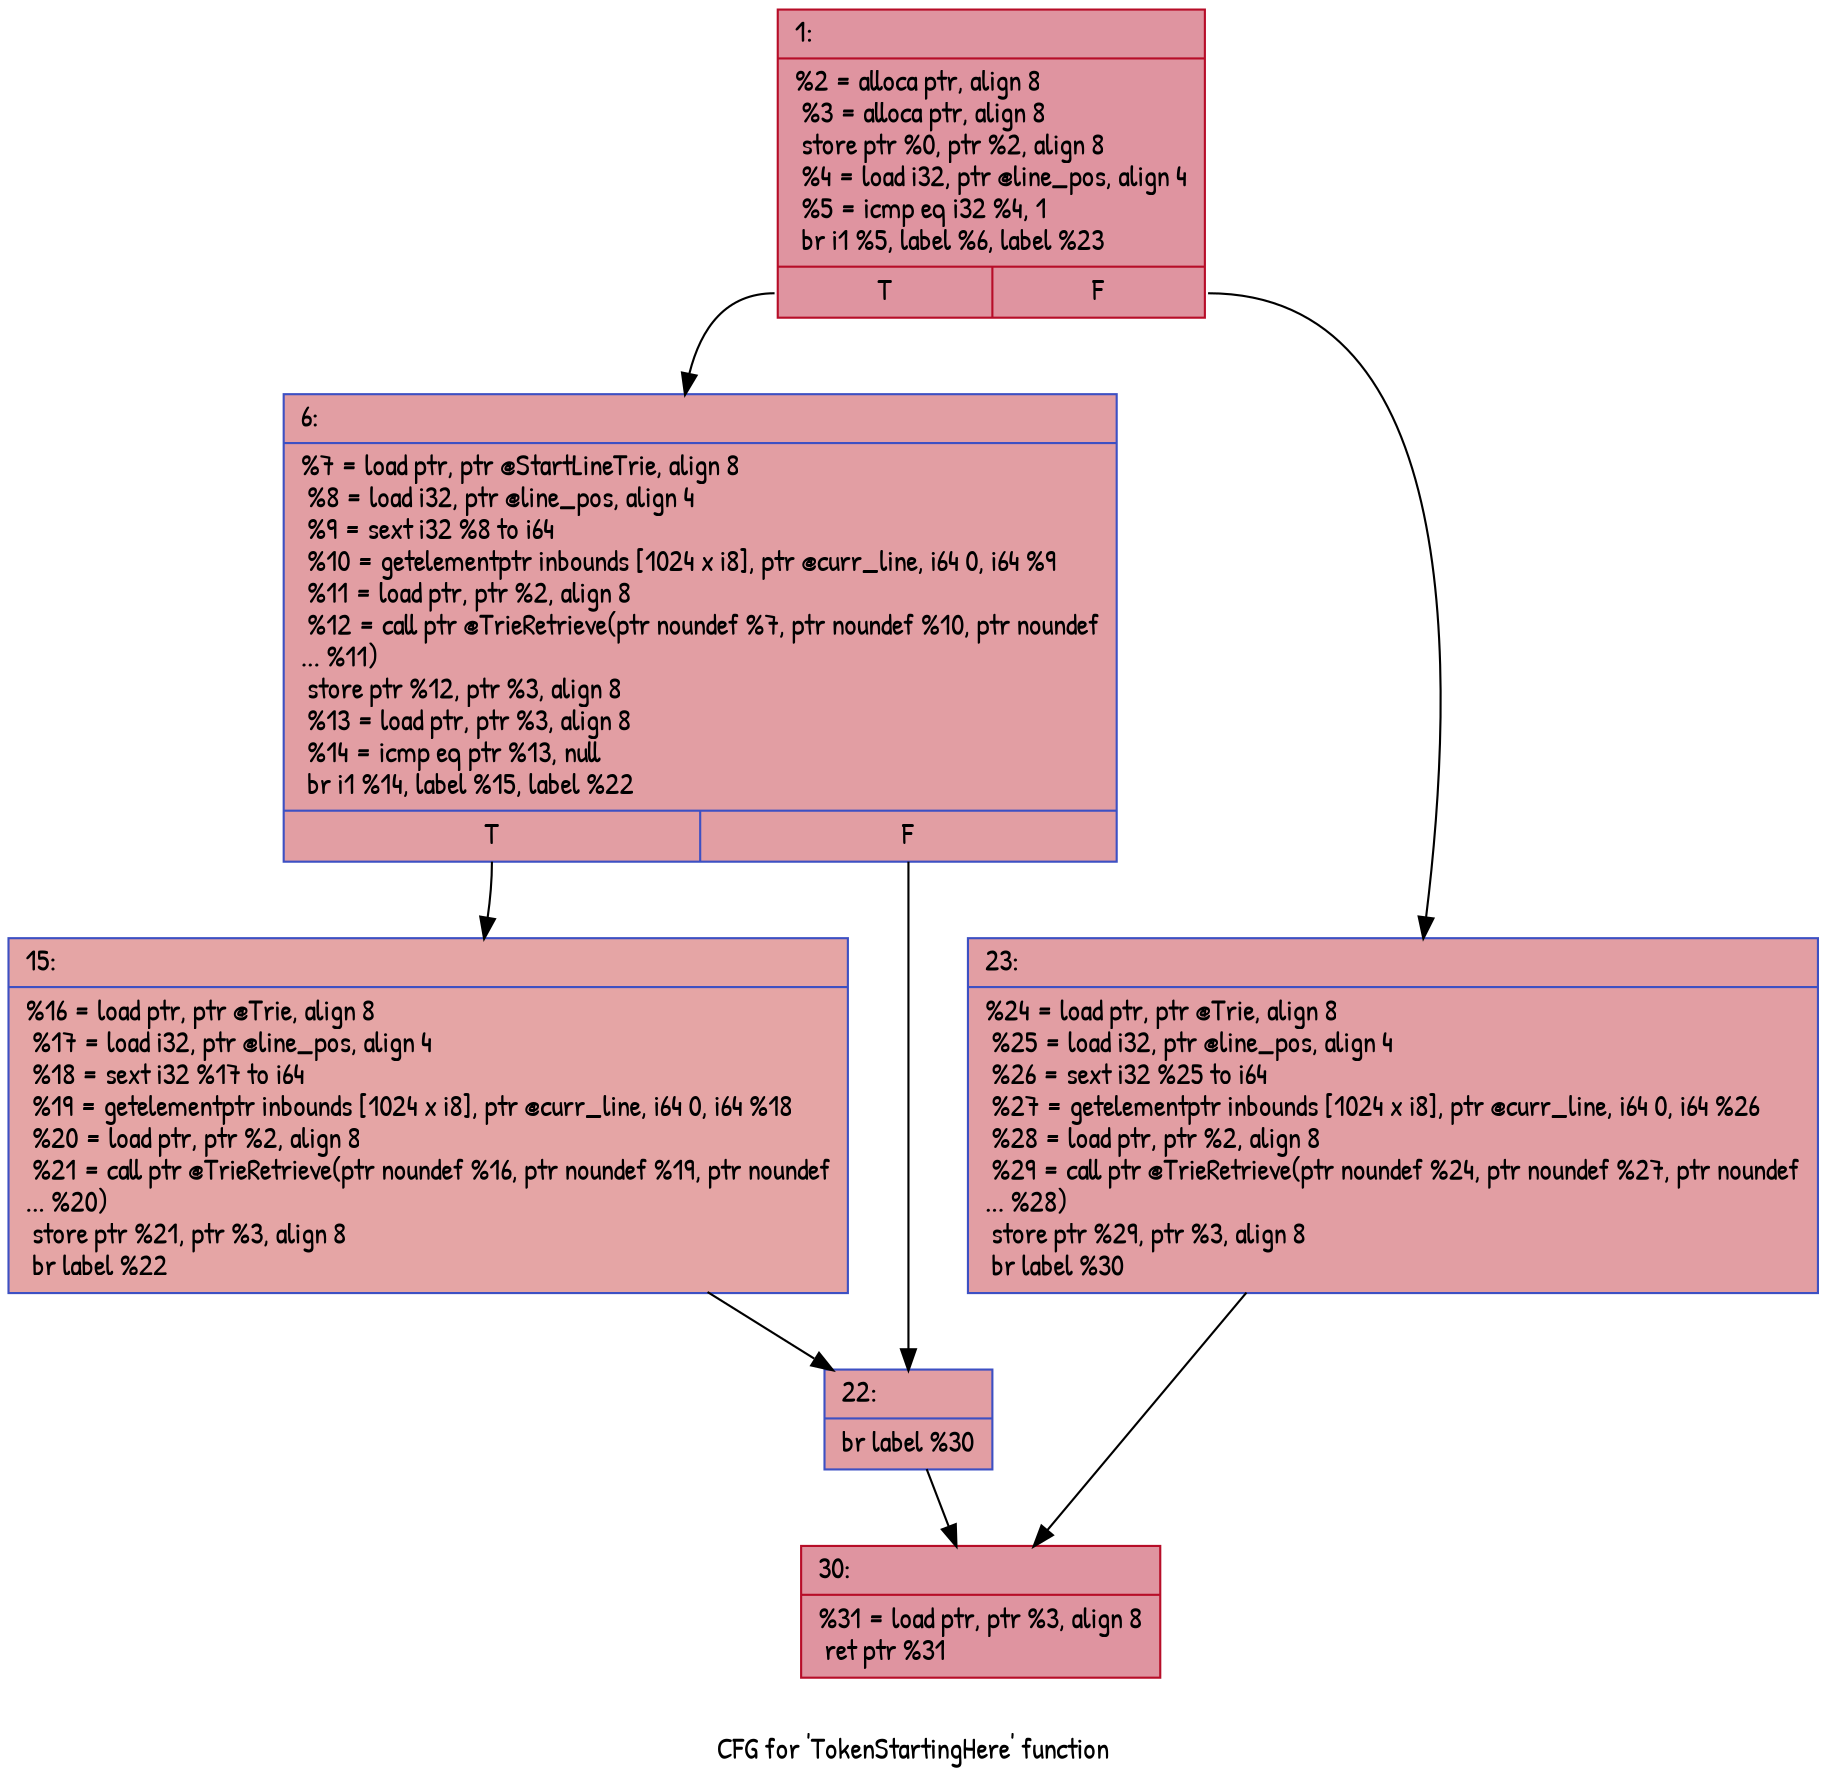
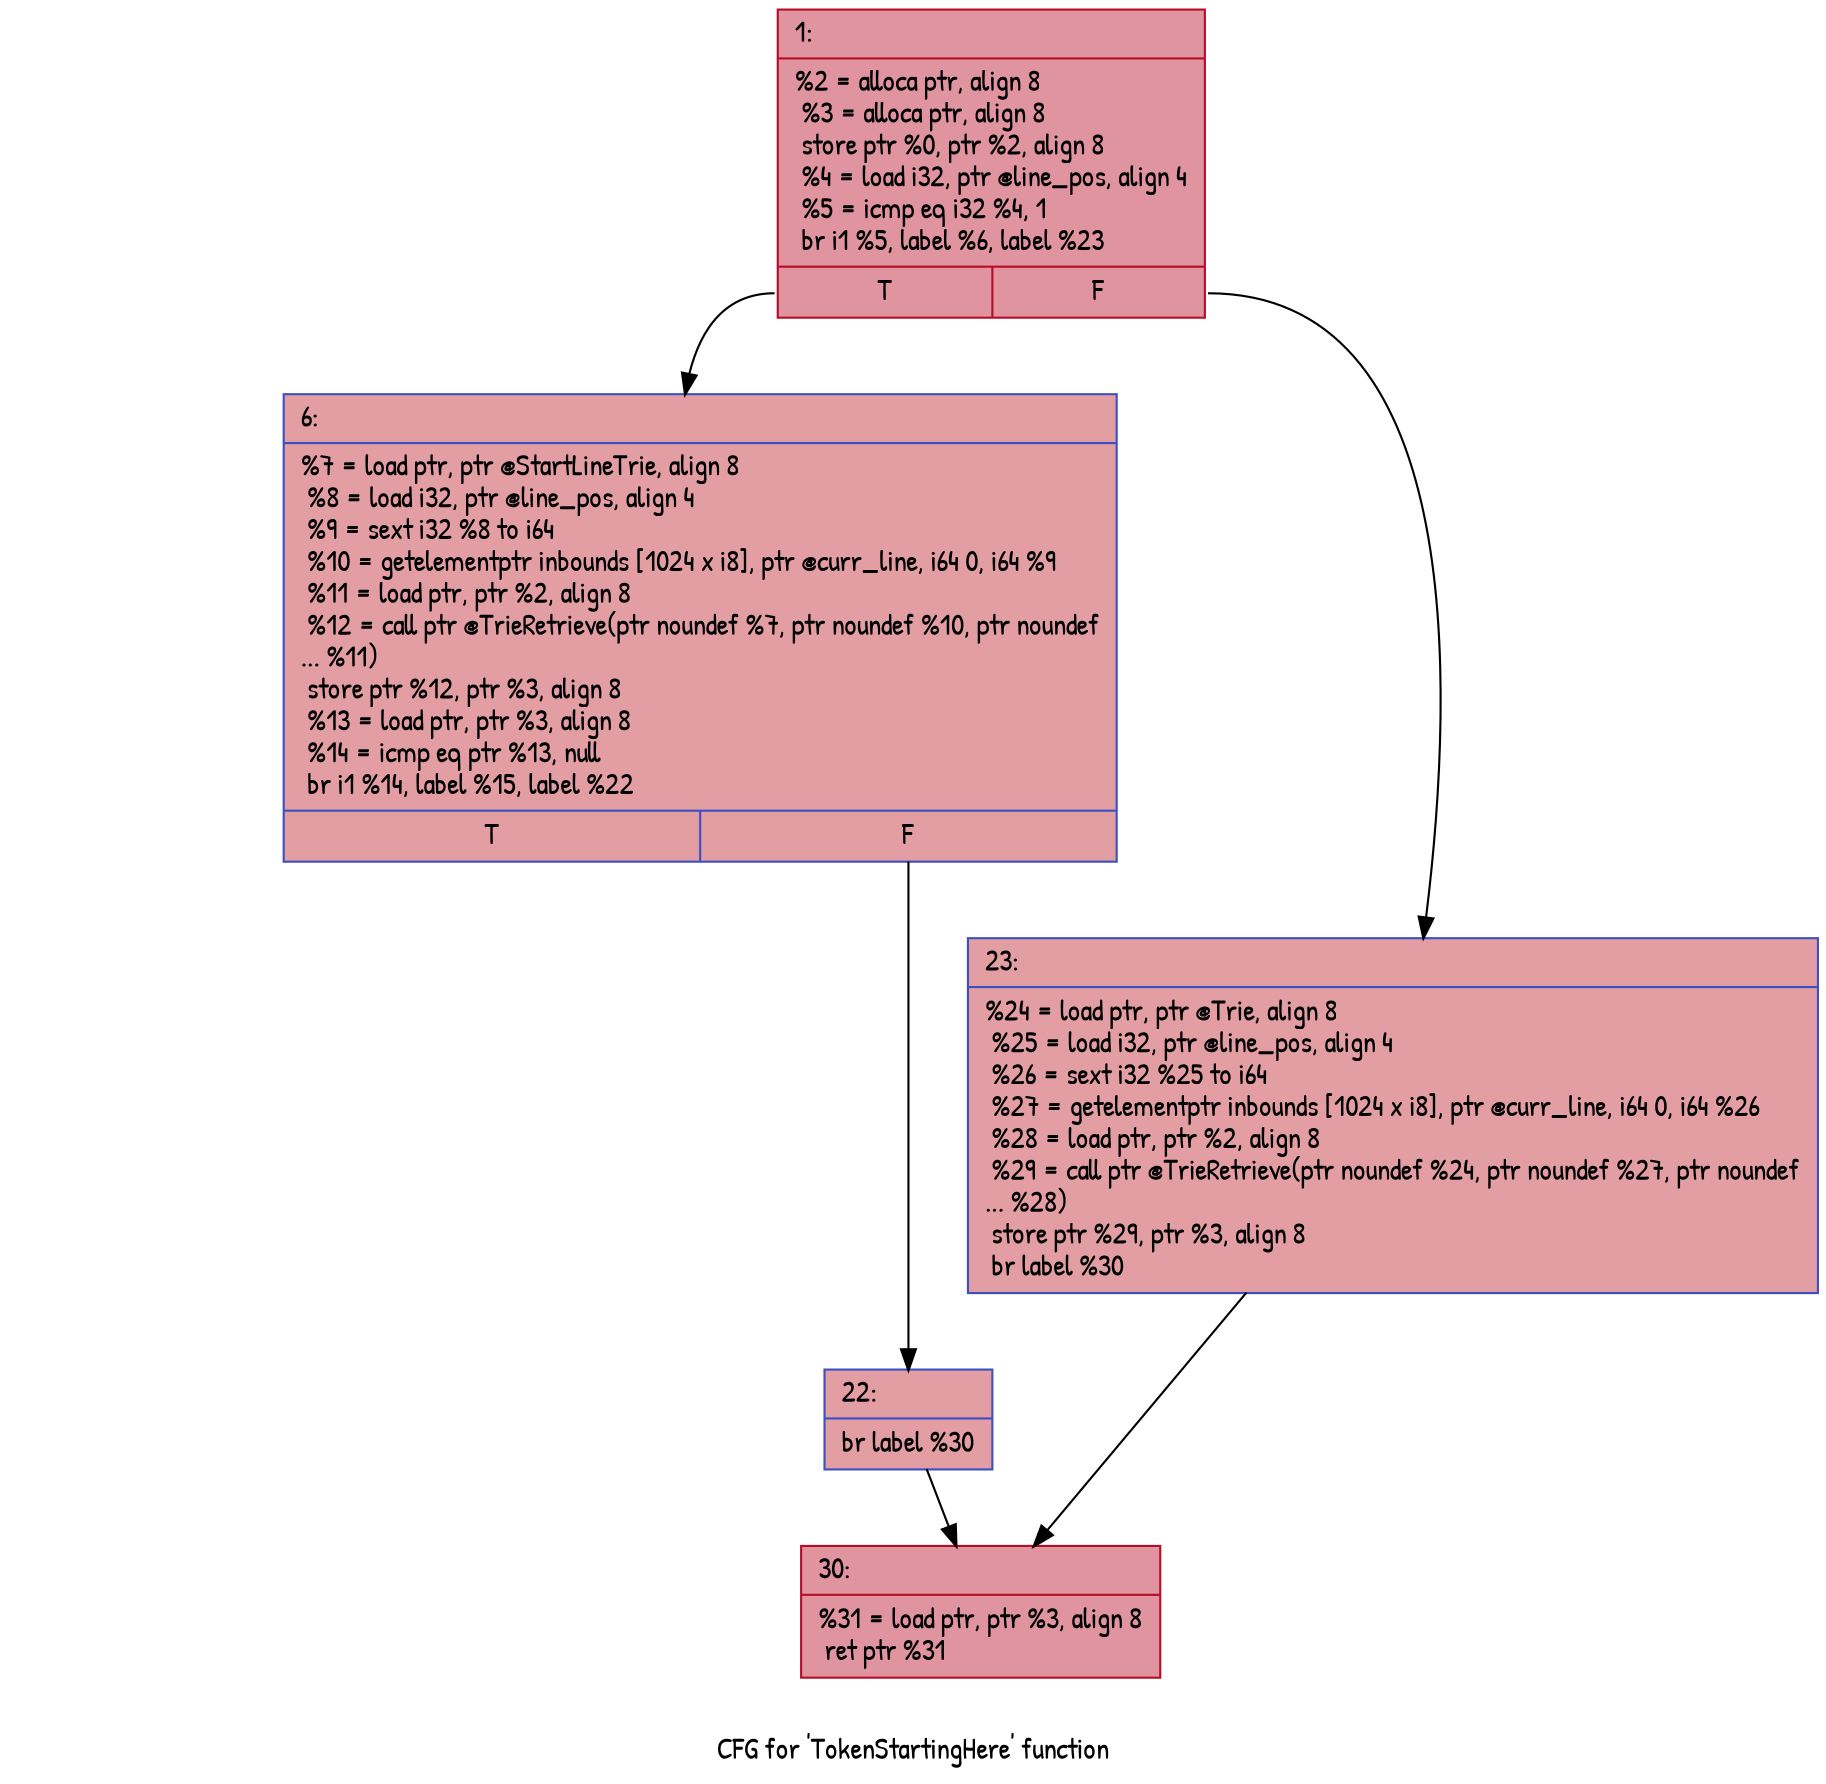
node "15:": removed
